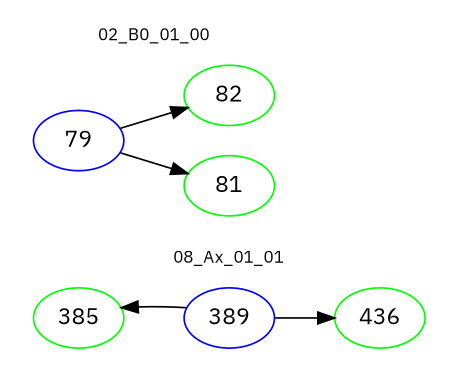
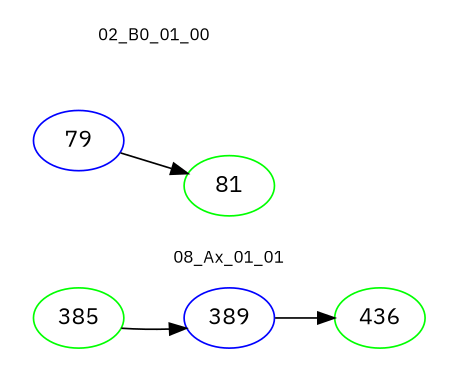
node "82": removed
edge "389" -> "385": reversed
